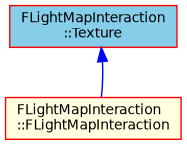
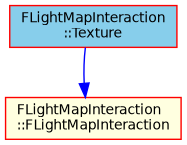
edge "FLightMapInteraction ::FLightMapInteraction" -> "FLightMapInteraction ::Texture": reversed
